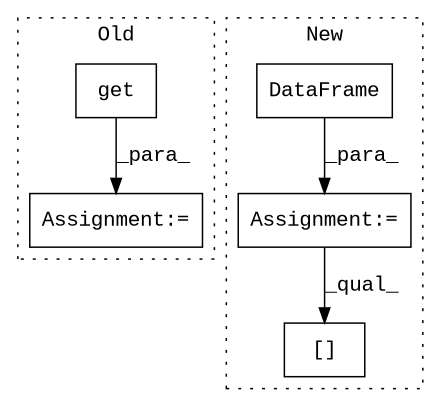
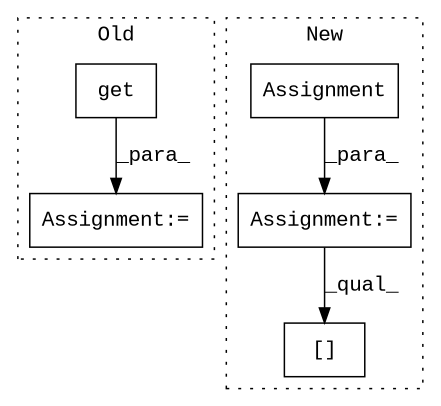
node "DataFrame": label "DataFrame" -> "Assignment"
